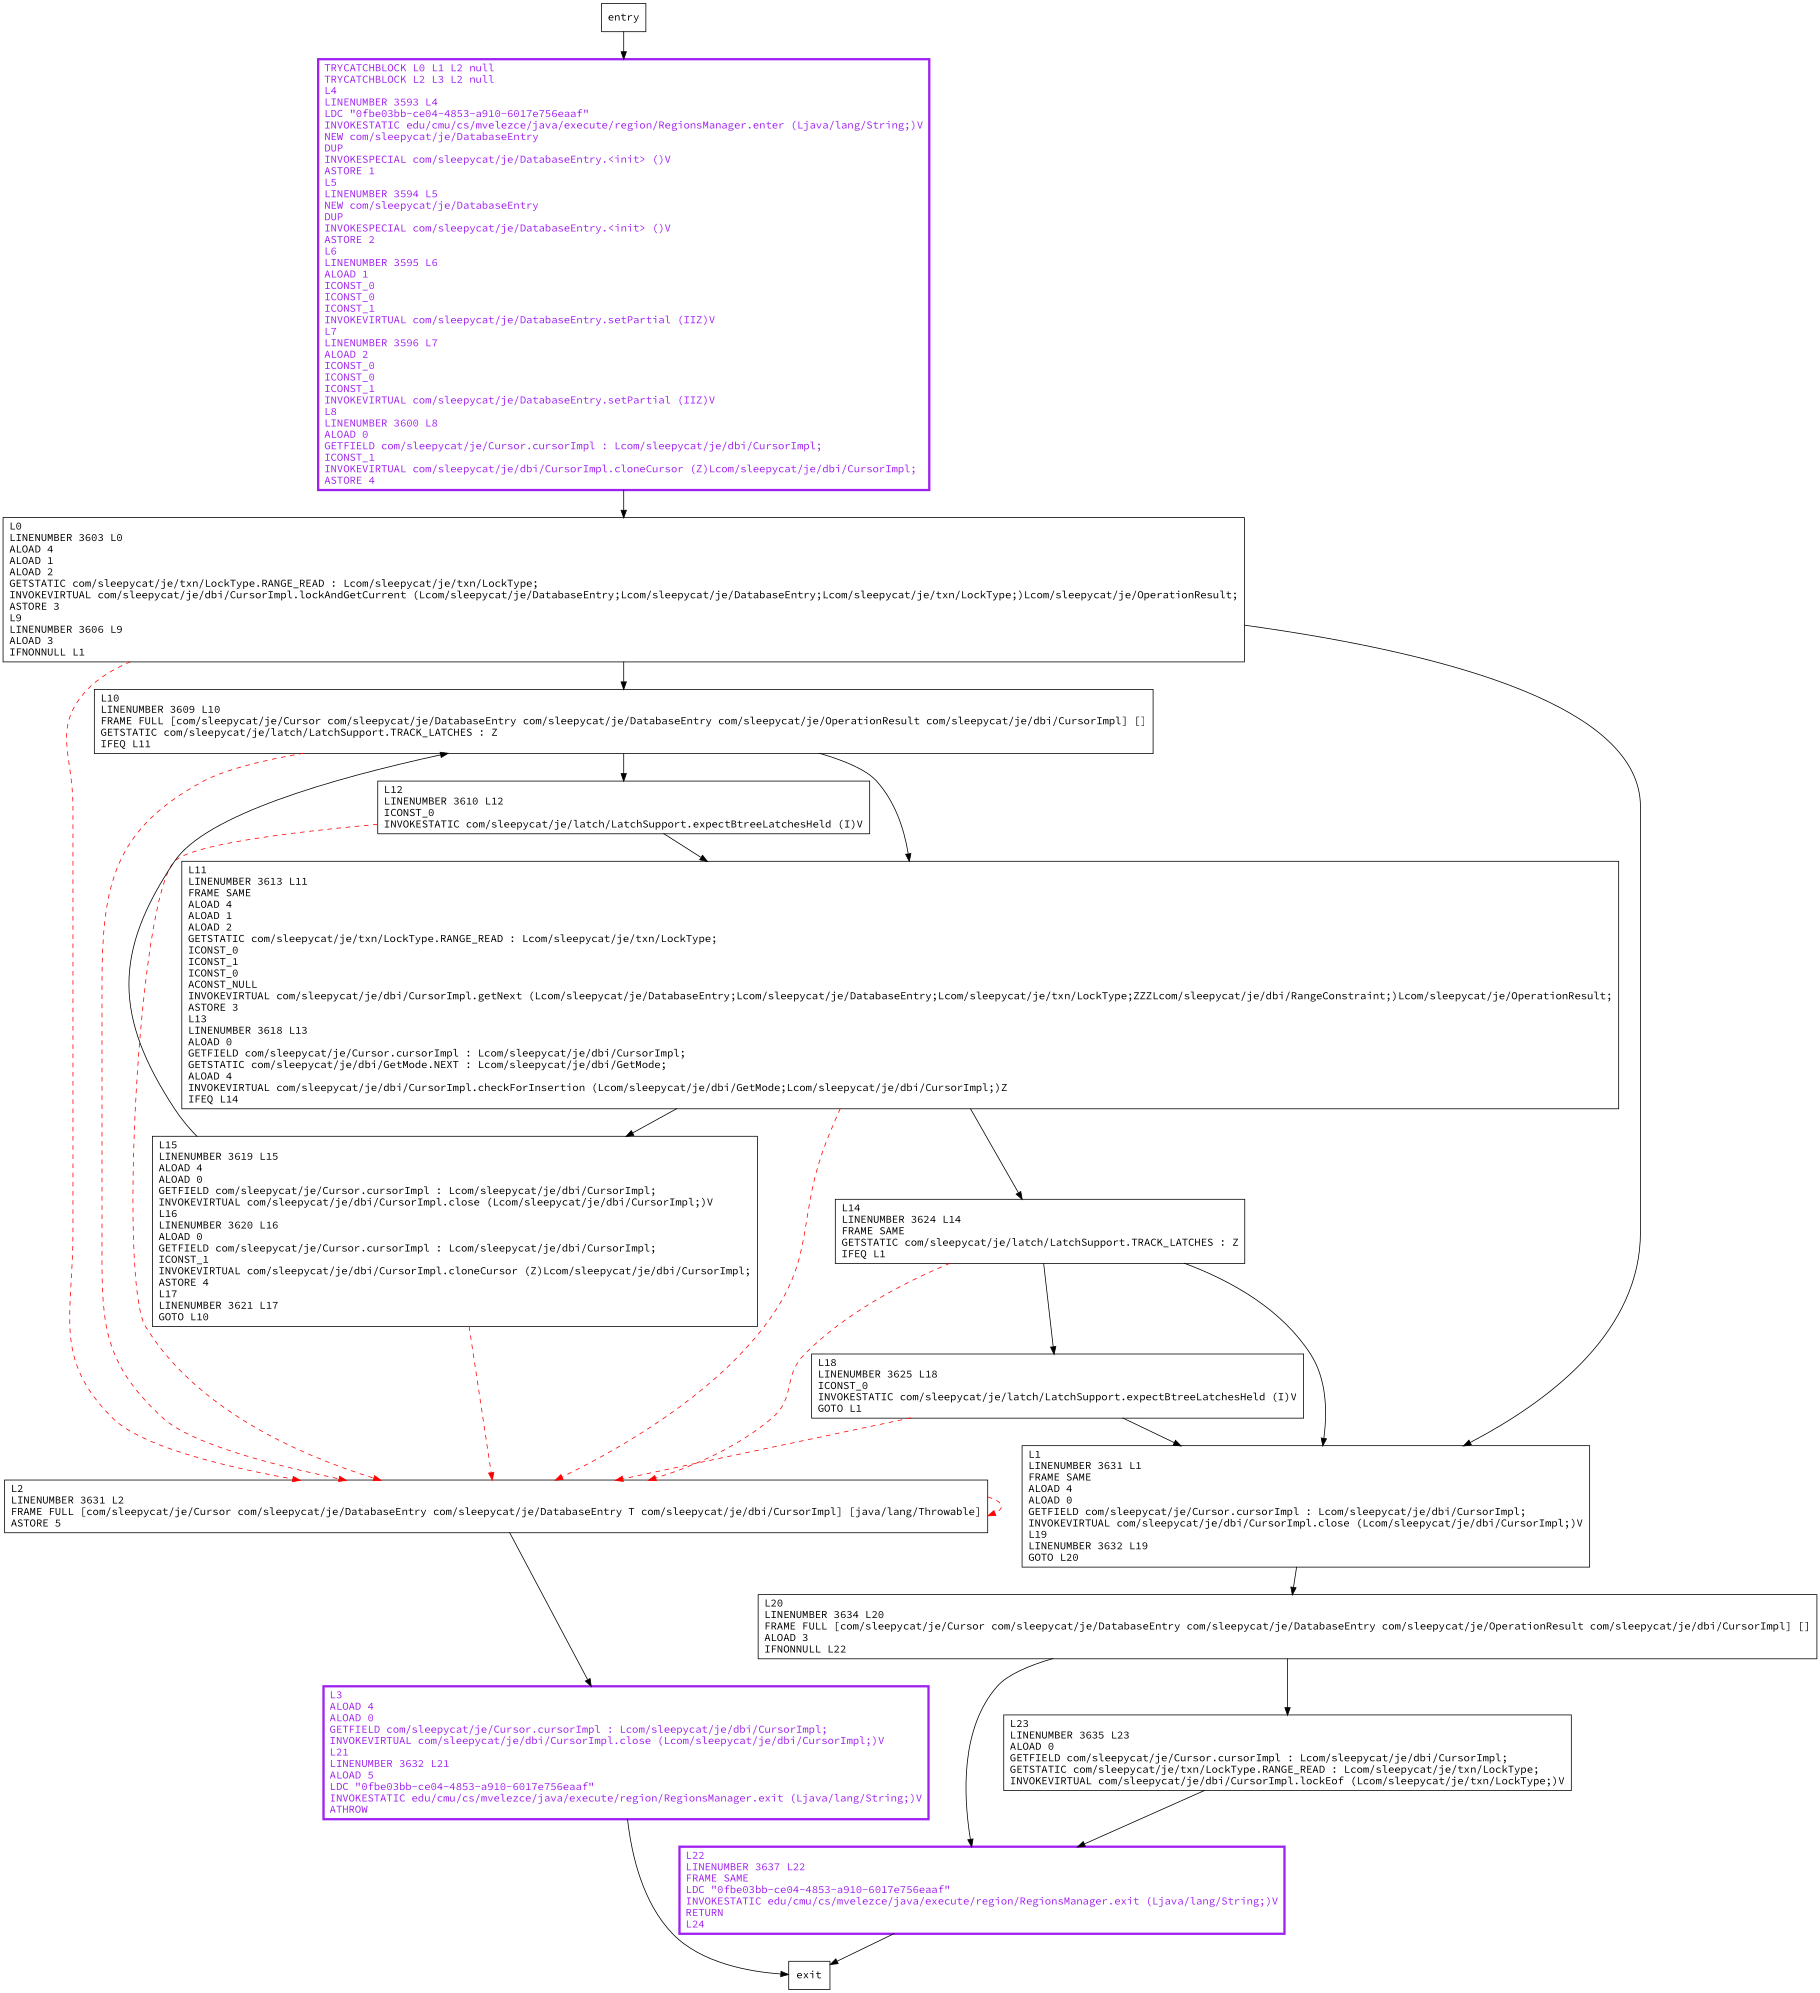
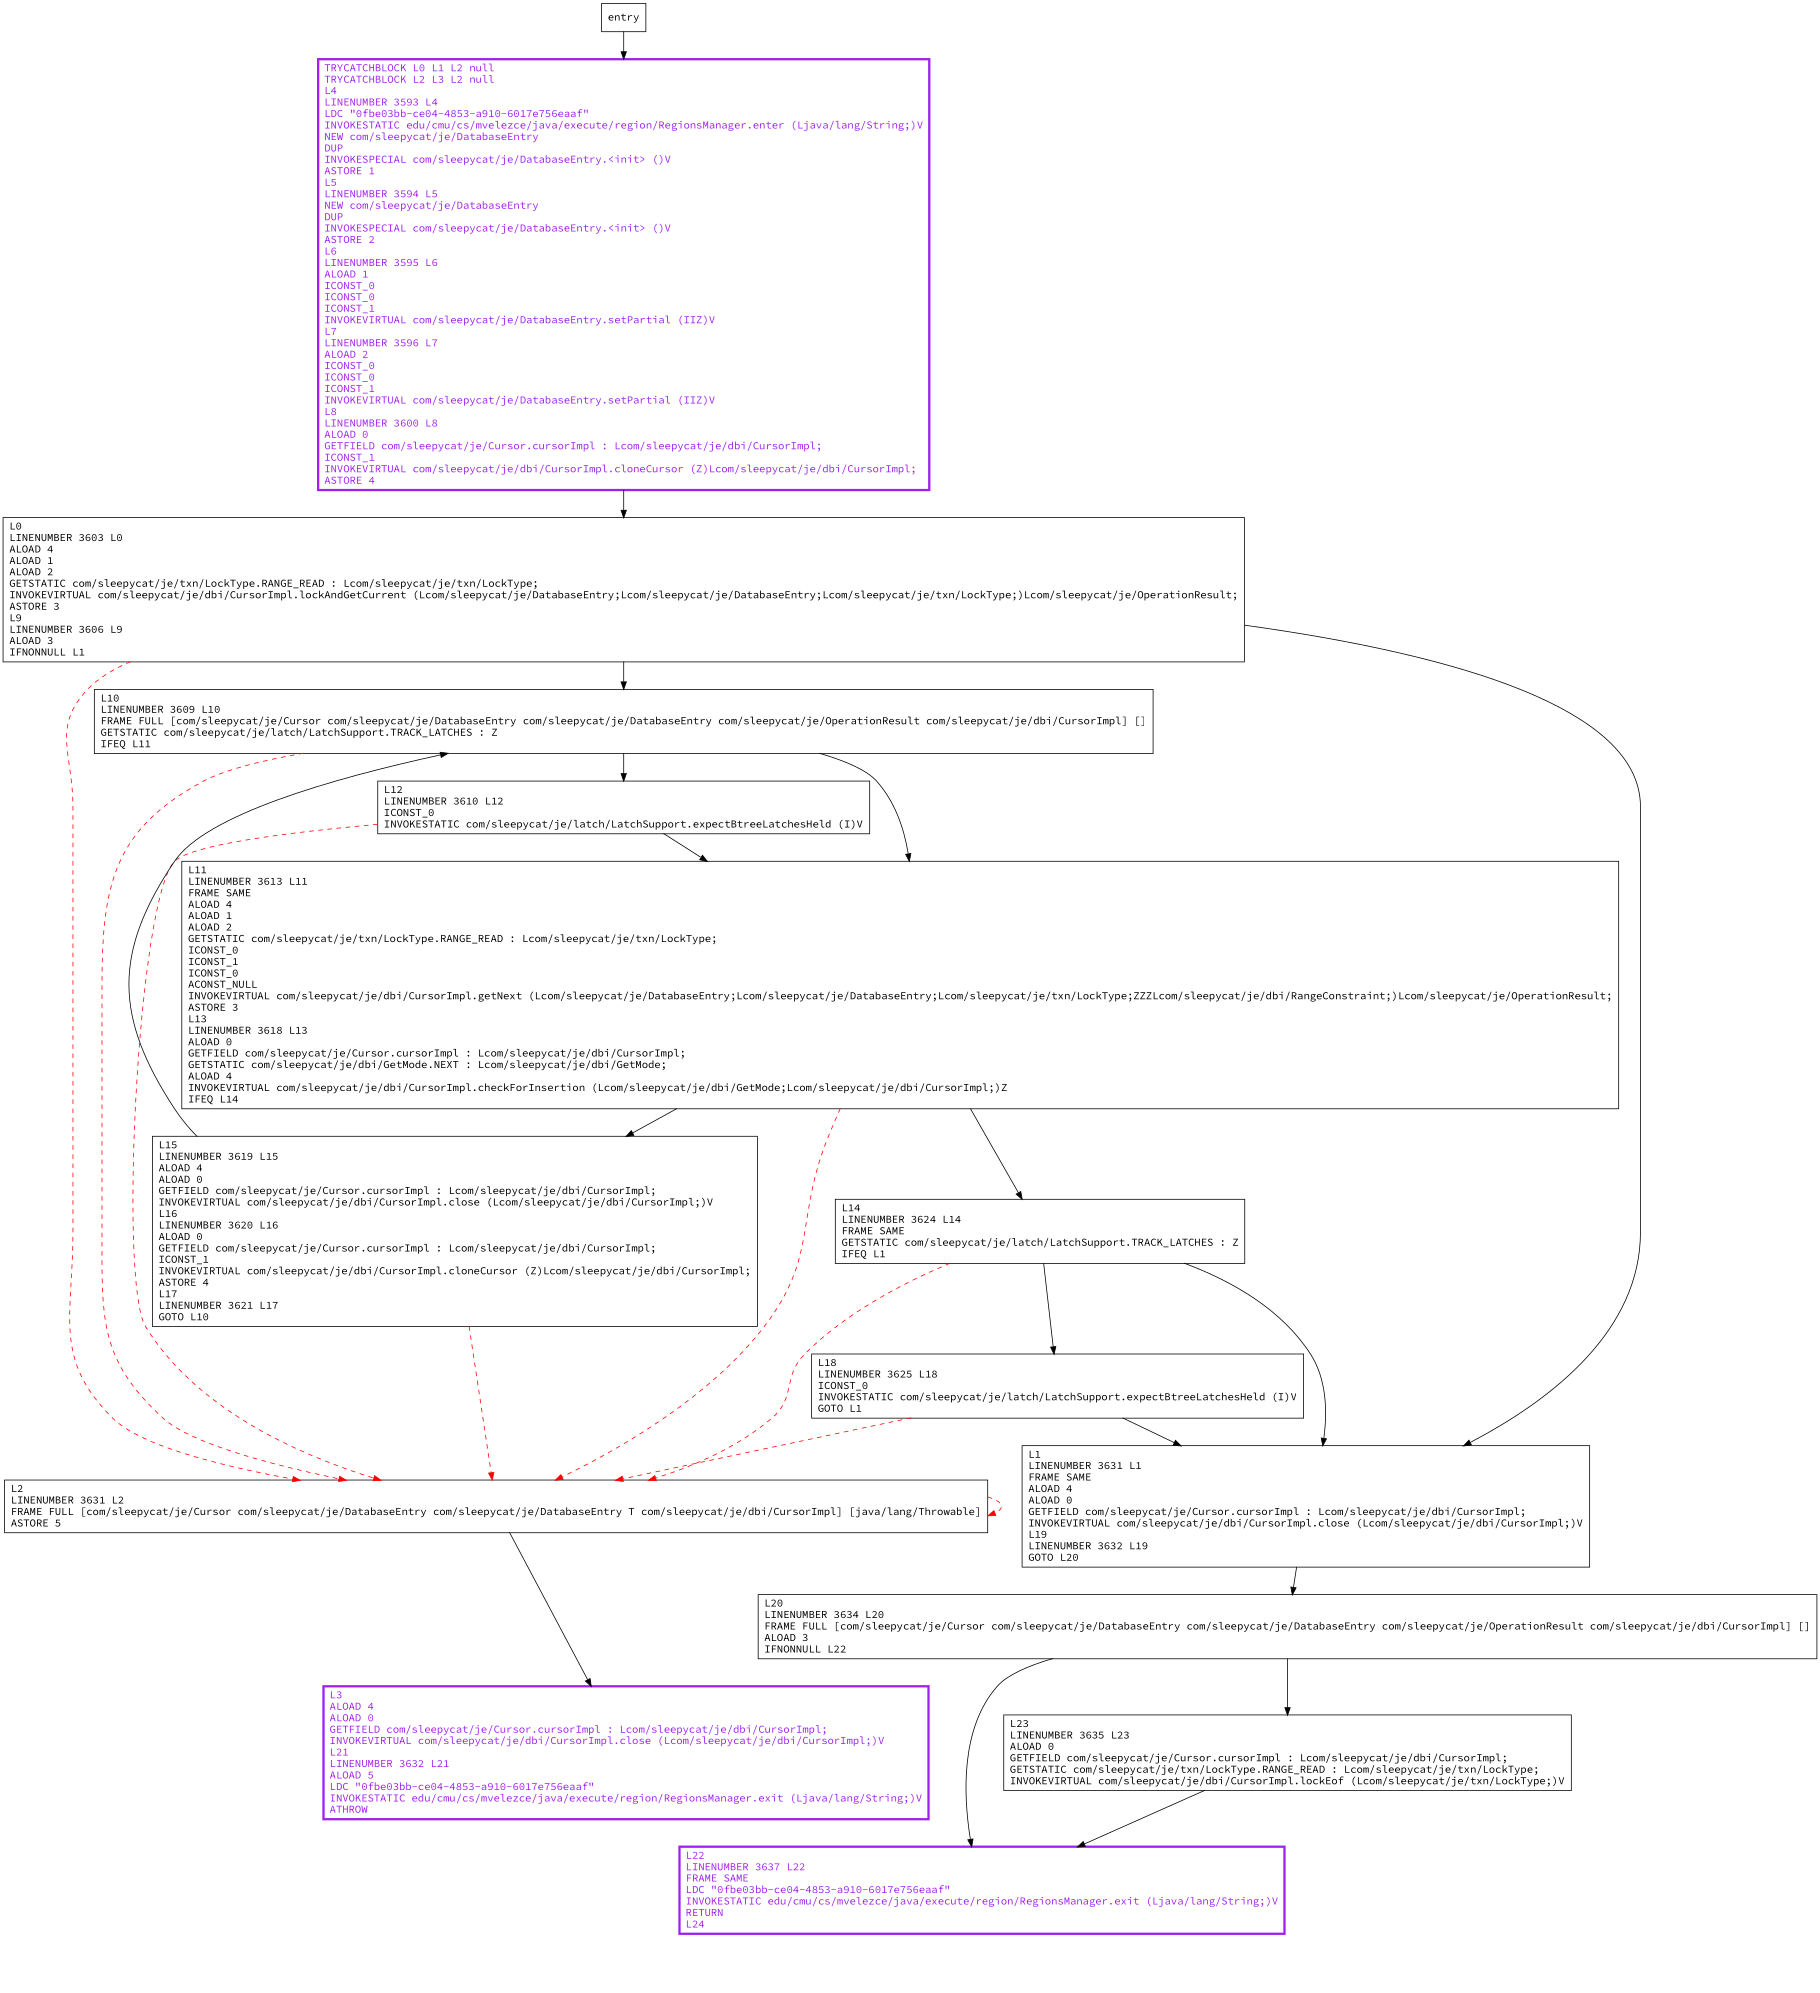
node "exit": removed
